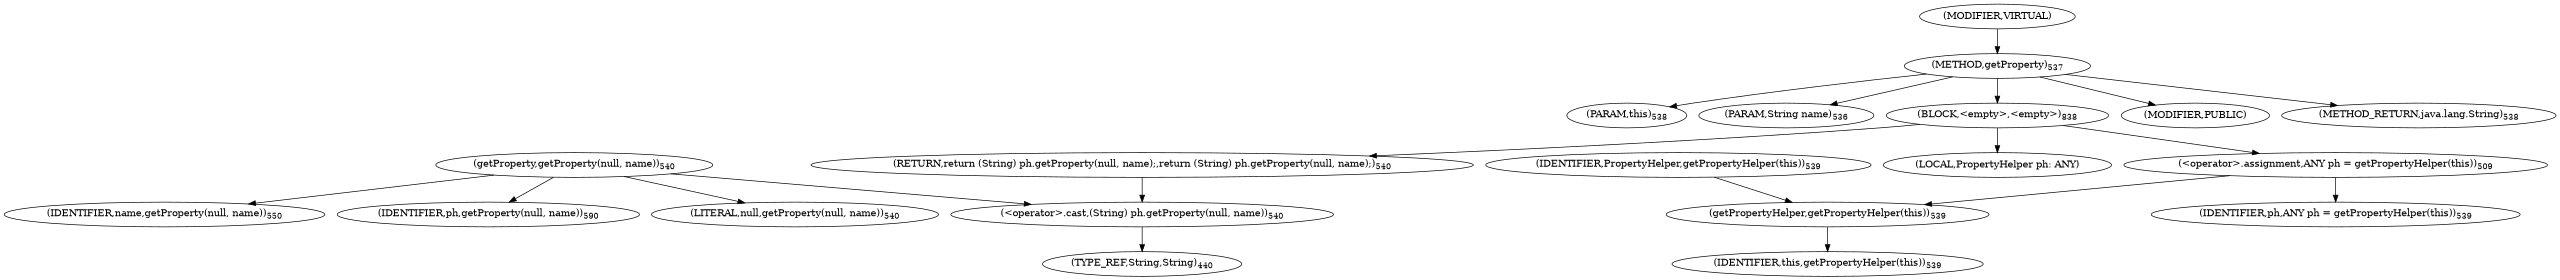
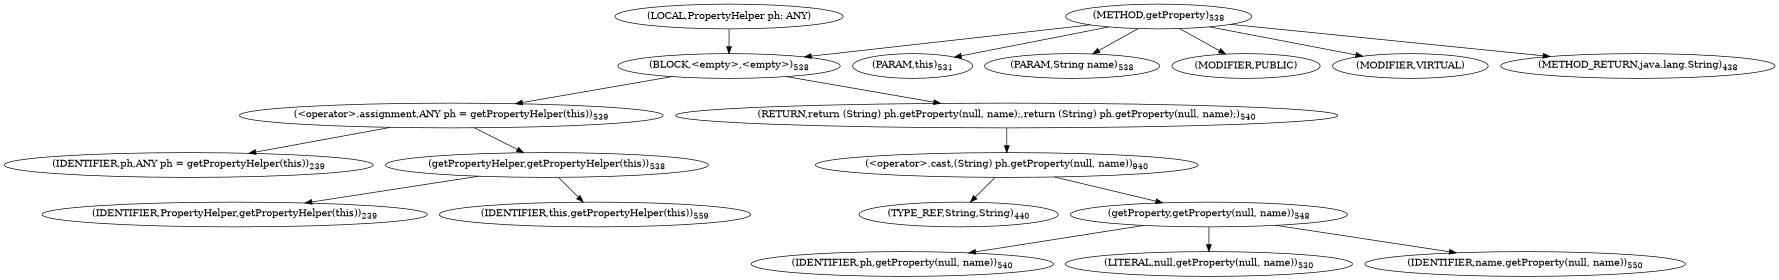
edge "(MODIFIER,VIRTUAL)" -> "(METHOD,getProperty)": reversed
node "(METHOD,getProperty)": text "537" -> "538"
node "(PARAM,this)": text "538" -> "531"
node "(PARAM,String name)": text "536" -> "538"
node "(BLOCK,<empty>,<empty>)": text "838" -> "538"
node "(METHOD_RETURN,java.lang.String)": text "538" -> "438"
edge "(BLOCK,<empty>,<empty>)" -> "(LOCAL,PropertyHelper ph: ANY)": reversed
node "(getProperty,getProperty(null, name))": text "540" -> "548"
node "(IDENTIFIER,PropertyHelper,getPropertyHelper(this))": text "539" -> "239"
node "(<operator>.assignment,ANY ph = getPropertyHelper(this))": text "509" -> "539"
edge "(getProperty,getProperty(null, name))" -> "(<operator>.cast,(String) ph.getProperty(null, name))": reversed
edge "(IDENTIFIER,PropertyHelper,getPropertyHelper(this))" -> "(getPropertyHelper,getPropertyHelper(this))": reversed
node "(IDENTIFIER,ph,getProperty(null, name))": text "590" -> "540"
node "(LITERAL,null,getProperty(null, name))": text "540" -> "530"
node "(<operator>.cast,(String) ph.getProperty(null, name))": text "540" -> "940"
node "(getPropertyHelper,getPropertyHelper(this))": text "539" -> "538"
node "(IDENTIFIER,ph,ANY ph = getPropertyHelper(this))": text "539" -> "239"
node "(IDENTIFIER,this,getPropertyHelper(this))": text "539" -> "559"
